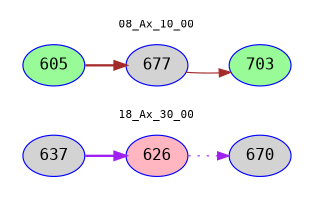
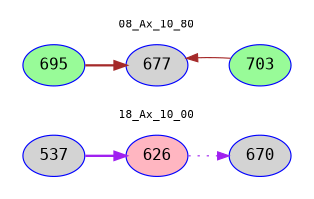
cluster "08_Ax_10_00": label "08_Ax_10_00" -> "08_Ax_10_80"
node "605": label "605" -> "695"
edge "677" -> "703": reversed
cluster "18_Ax_30_00": label "18_Ax_30_00" -> "18_Ax_10_00"
node "637": label "637" -> "537"
